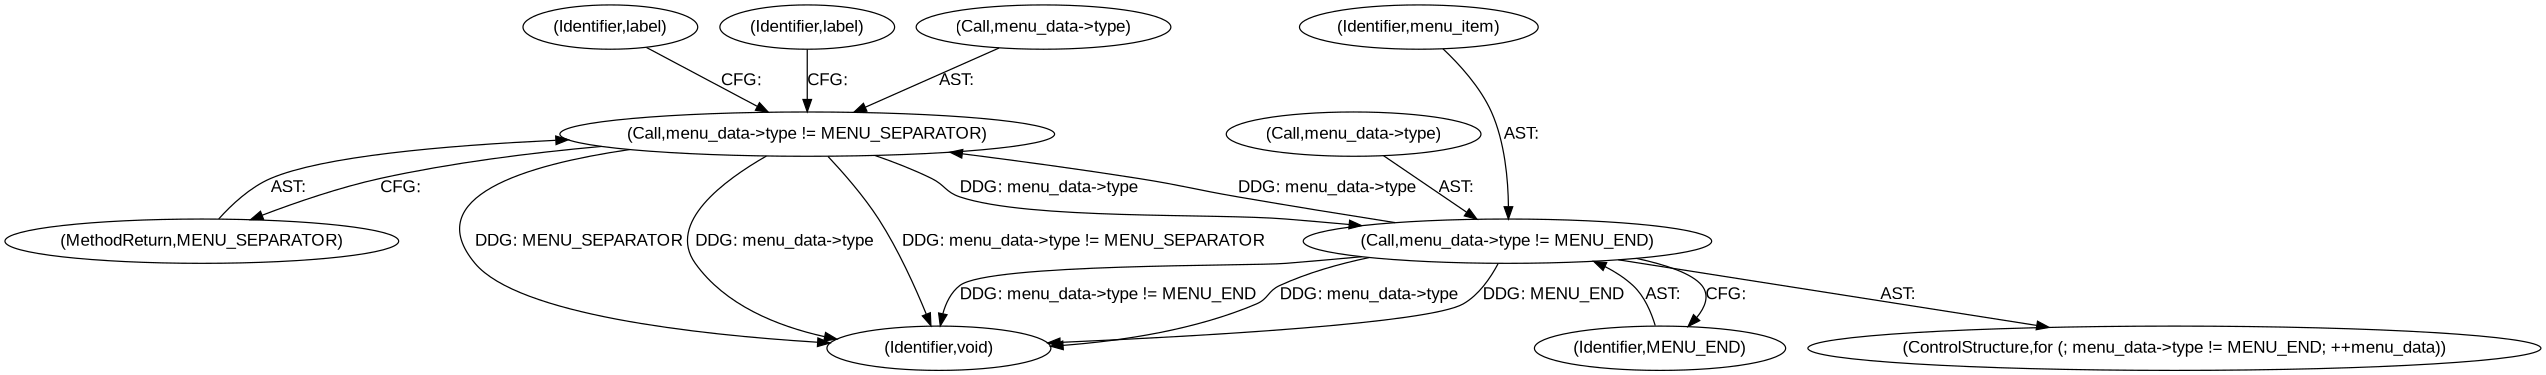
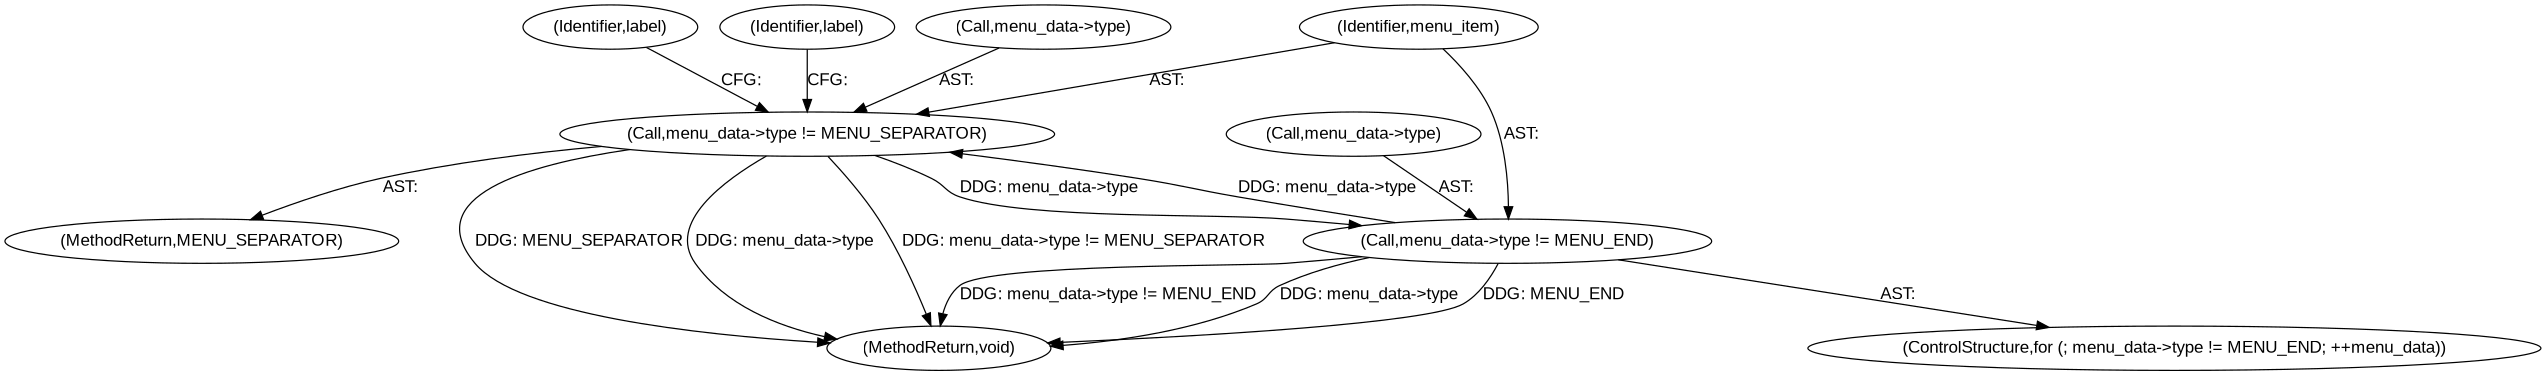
edge "(MethodReturn,MENU_SEPARATOR)" -> "(Call,menu_data->type != MENU_SEPARATOR)": now "(Identifier,menu_item)" -> "(Call,menu_data->type != MENU_SEPARATOR)"
edge "(Call,menu_data->type != MENU_SEPARATOR)" -> "(MethodReturn,MENU_SEPARATOR)": label "CFG: " -> "AST: "
node "(Identifier,void)": label "(Identifier,void)" -> "(MethodReturn,void)"
node "(Identifier,MENU_END)": removed
